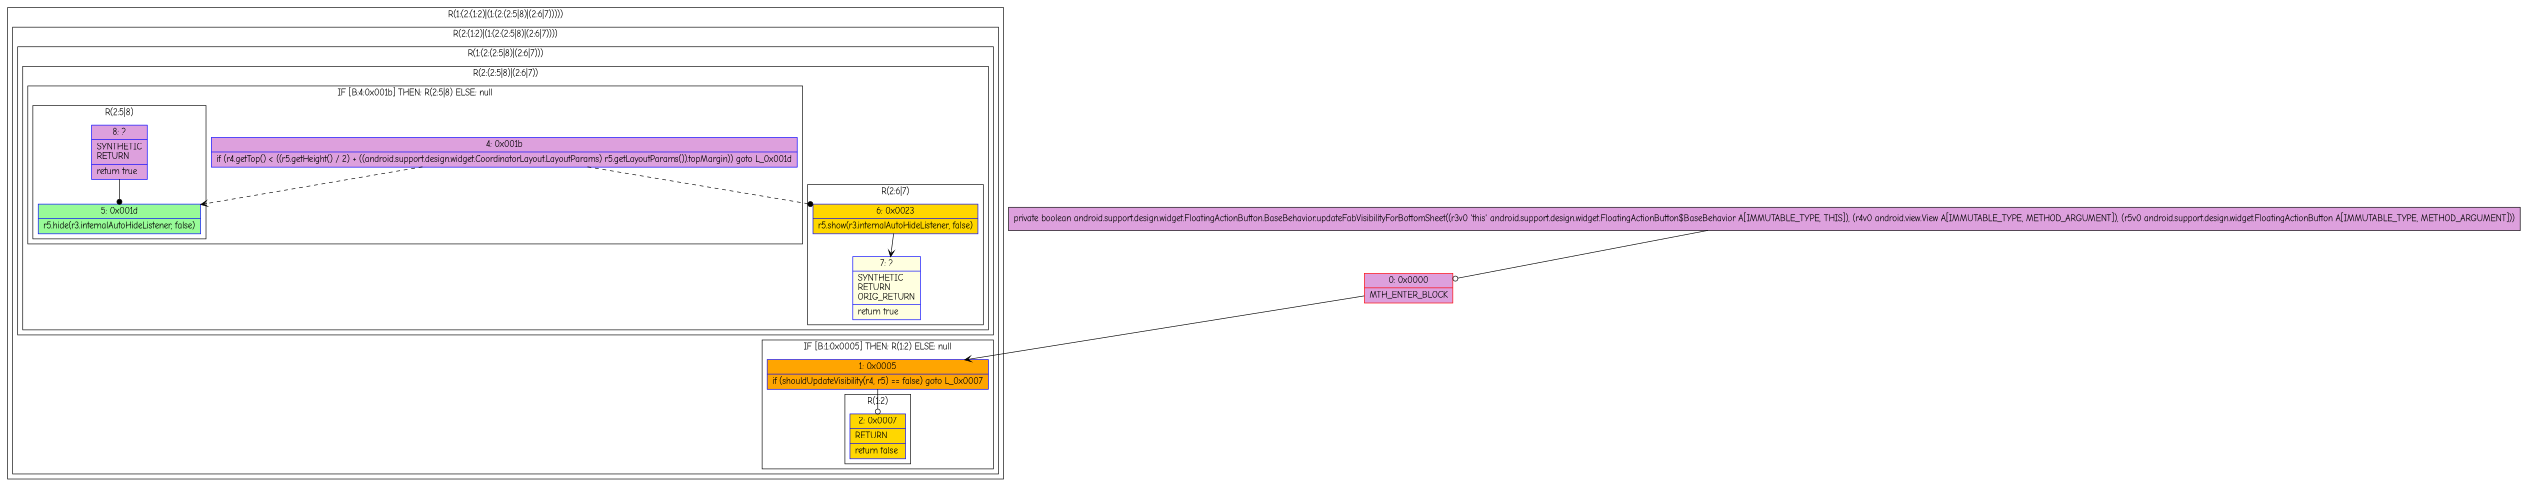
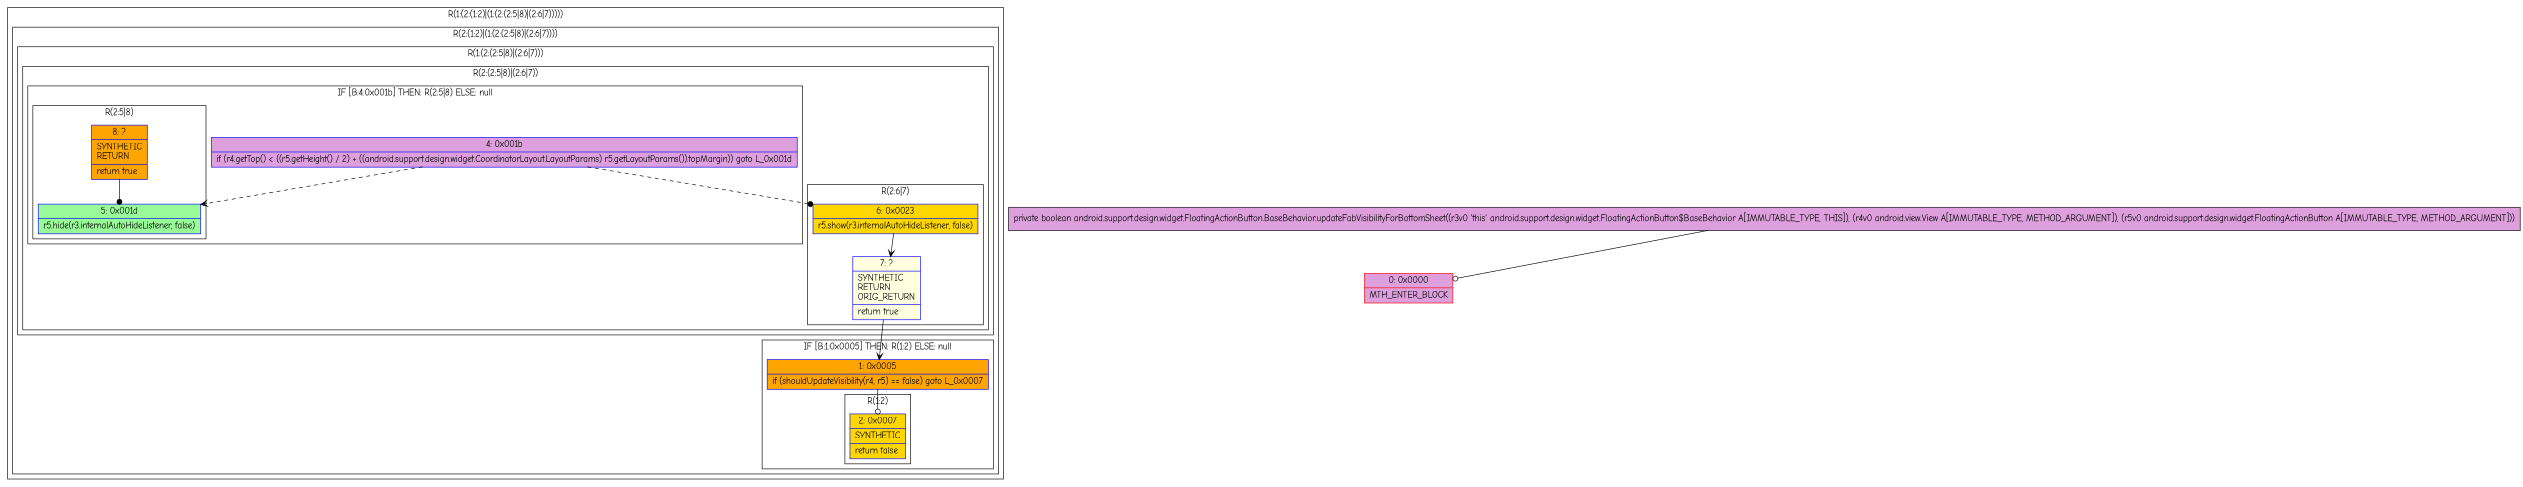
node "8: ?": fillcolor plum -> orange
edge "0: 0x0000" -> "1: 0x0005": now "7: ?" -> "1: 0x0005"
node "2: 0x0007": text "RETURN" -> "SYNTHETIC"
